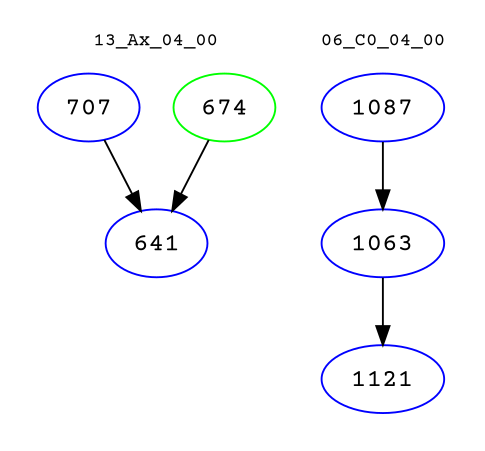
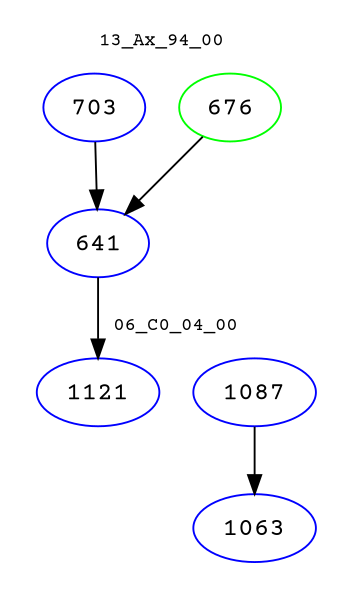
cluster "13_Ax_04_00": label "13_Ax_04_00" -> "13_Ax_94_00"
node "707": label "707" -> "703"
node "674": label "674" -> "676"
edge "1063" -> "1121": now "641" -> "1121"
